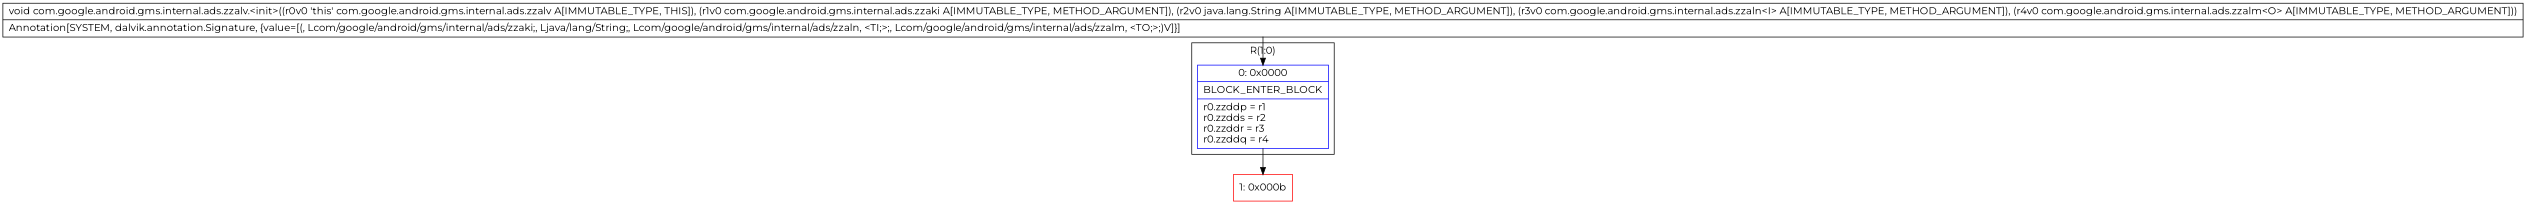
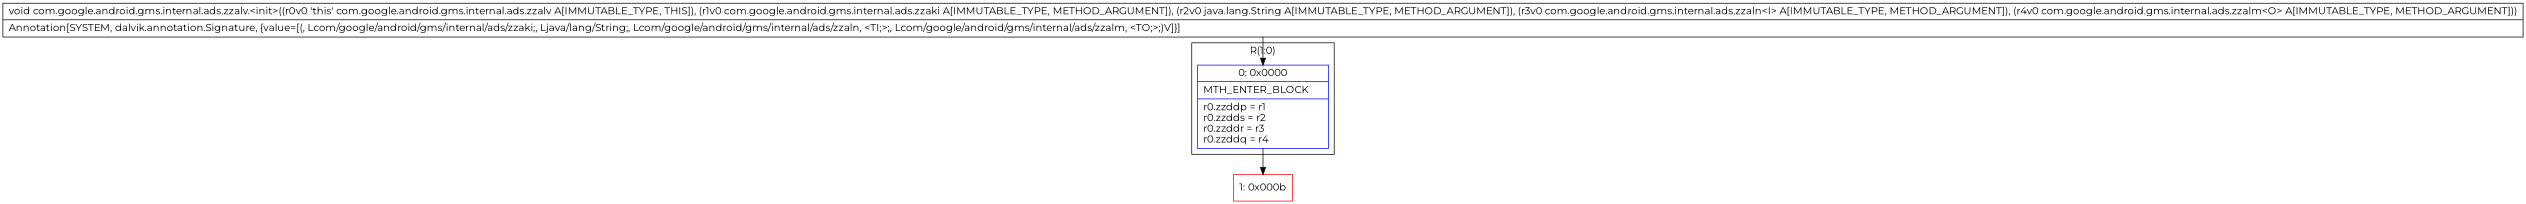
node "0: 0x0000": text "BLOCK_ENTER_BLOCK" -> "MTH_ENTER_BLOCK"
